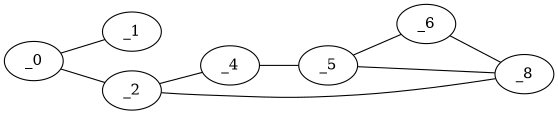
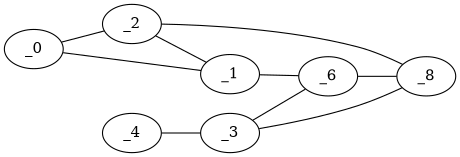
node "_5": label "_5" -> "_3"
edge "_1" -- "_6": added
edge "_4" -- "_2": now "_1" -- "_2"
